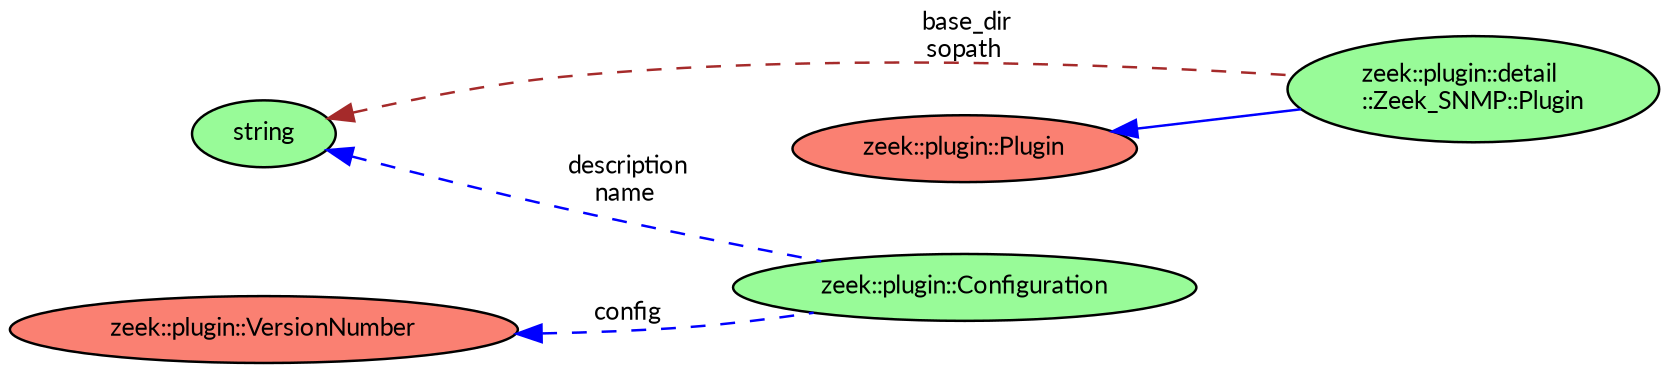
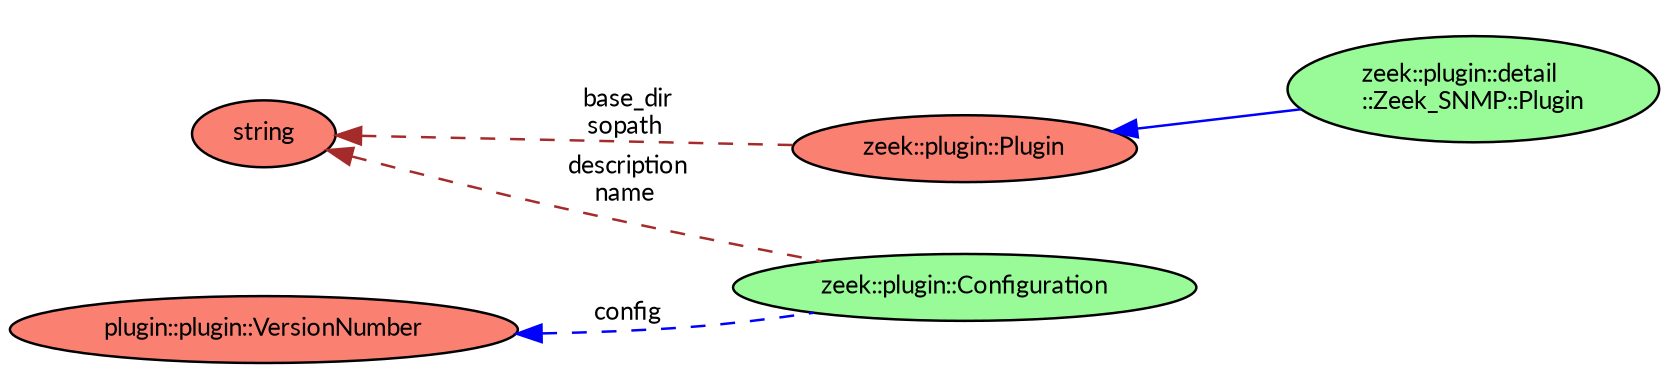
edge "zeek::plugin::detail ::Zeek_SNMP::Plugin" -> "string": now "zeek::plugin::Plugin" -> "string"
node "string": fillcolor palegreen -> salmon
edge "zeek::plugin::Configuration" -> "string": color blue -> brown
node "zeek::plugin::VersionNumber": label "zeek::plugin::VersionNumber" -> "plugin::plugin::VersionNumber"
